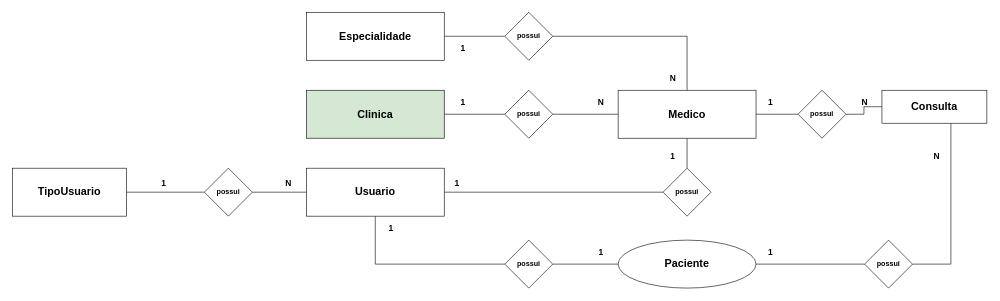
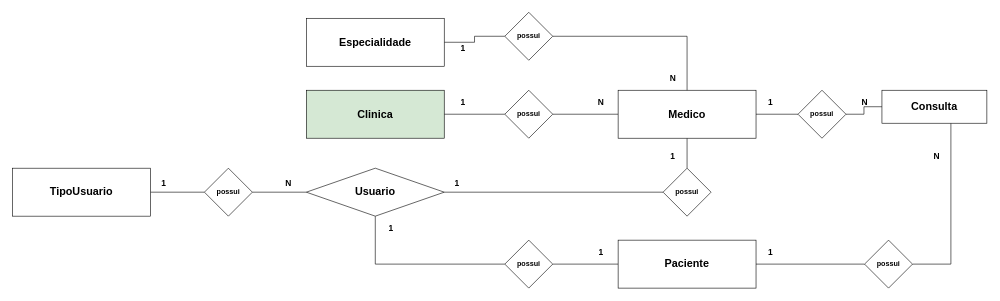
node "Especialidade": moved (375, 36) -> (375, 42)
node "TipoUsuario": size 114x48 -> 138x48
node "Usuario": shape rectangle -> diamond
node "Paciente": shape ellipse -> rectangle
